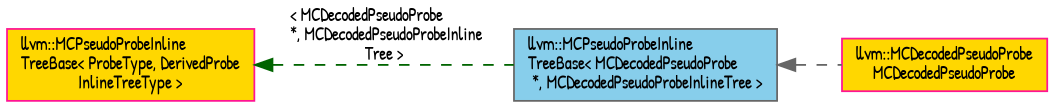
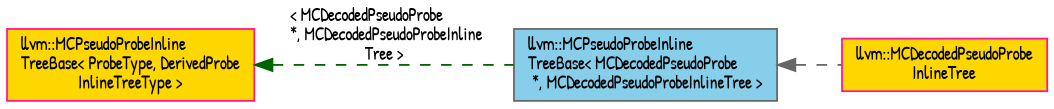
node "llvm::MCDecodedPseudoProbe MCDecodedPseudoProbe": label "llvm::MCDecodedPseudoProbe MCDecodedPseudoProbe" -> "llvm::MCDecodedPseudoProbe InlineTree"
